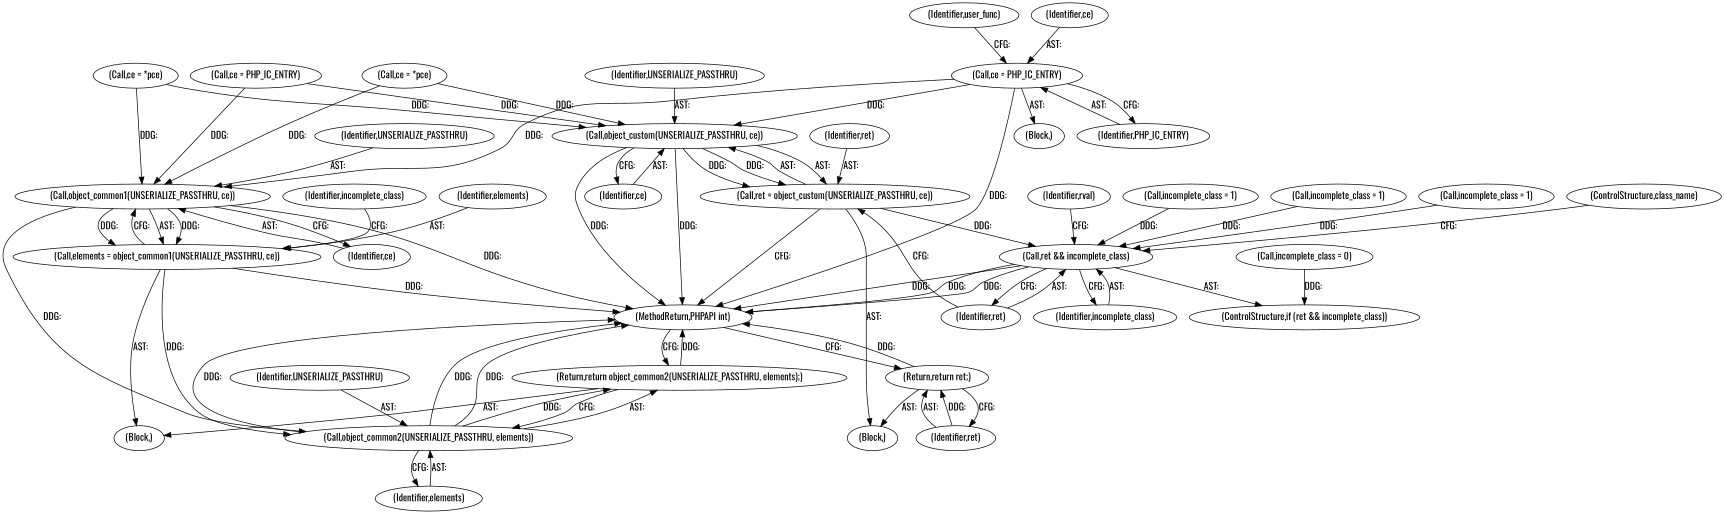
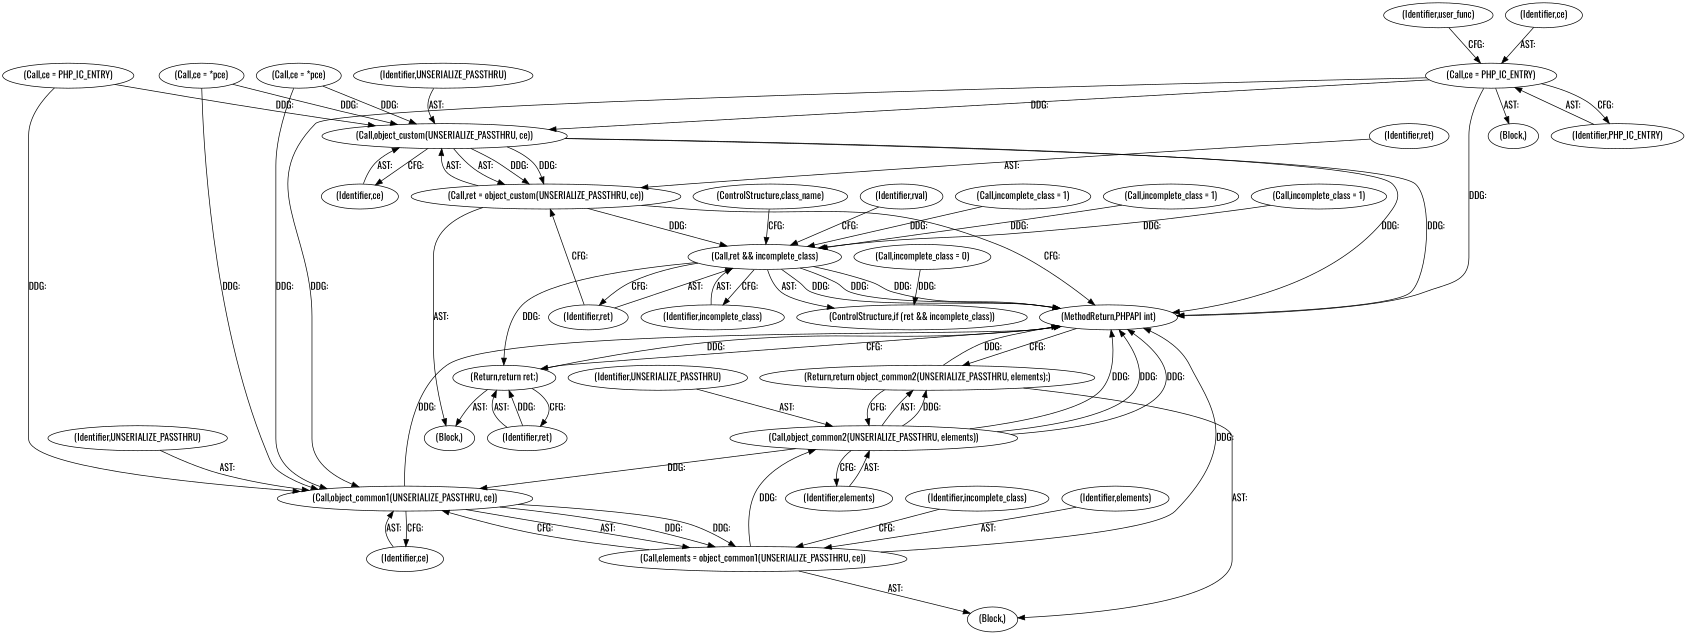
edge "(Call,ret && incomplete_class)" -> "(Return,return ret;)": added, label "DDG:"
edge "(Call,object_common1(UNSERIALIZE_PASSTHRU, ce))" -> "(Call,object_common2(UNSERIALIZE_PASSTHRU, elements))": reversed
